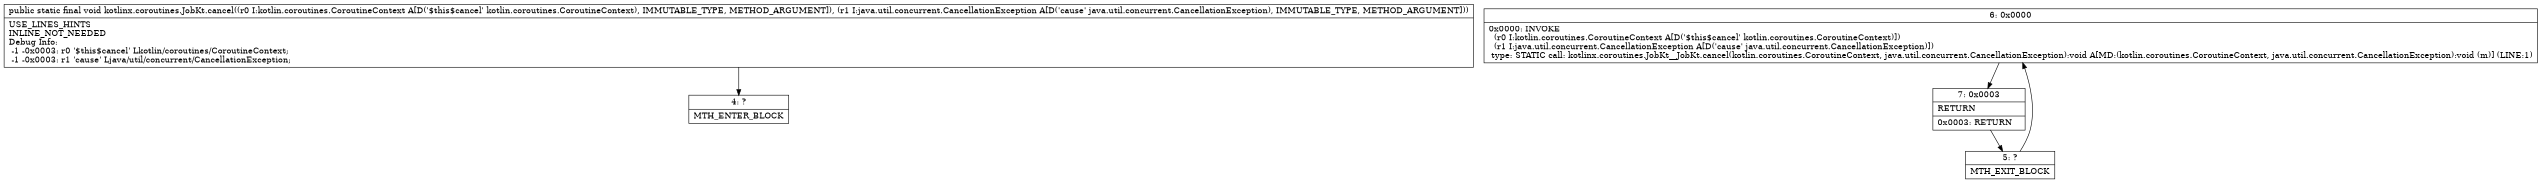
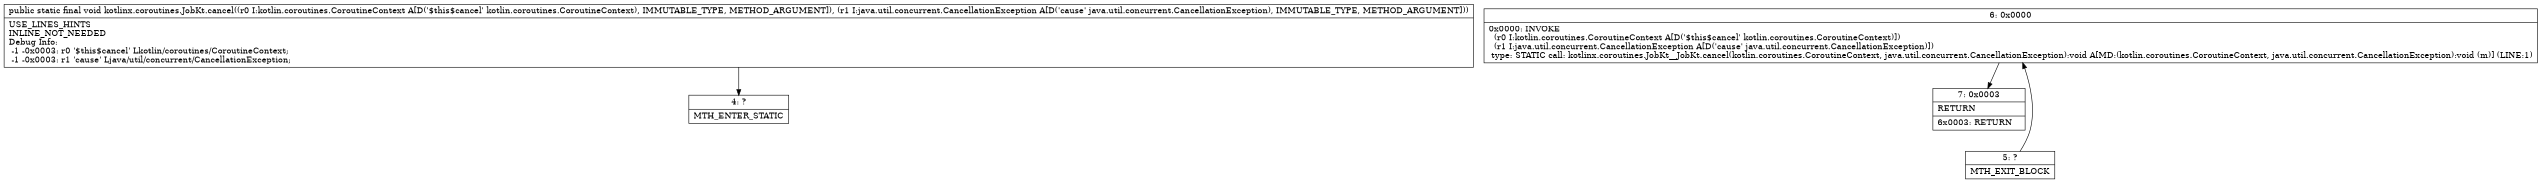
node "4: ?": text "MTH_ENTER_BLOCK" -> "MTH_ENTER_STATIC"
node "7: 0x0003": text "0x0003: RETURN" -> "6x0003: RETURN"
edge "7: 0x0003" -> "5: ?": removed
